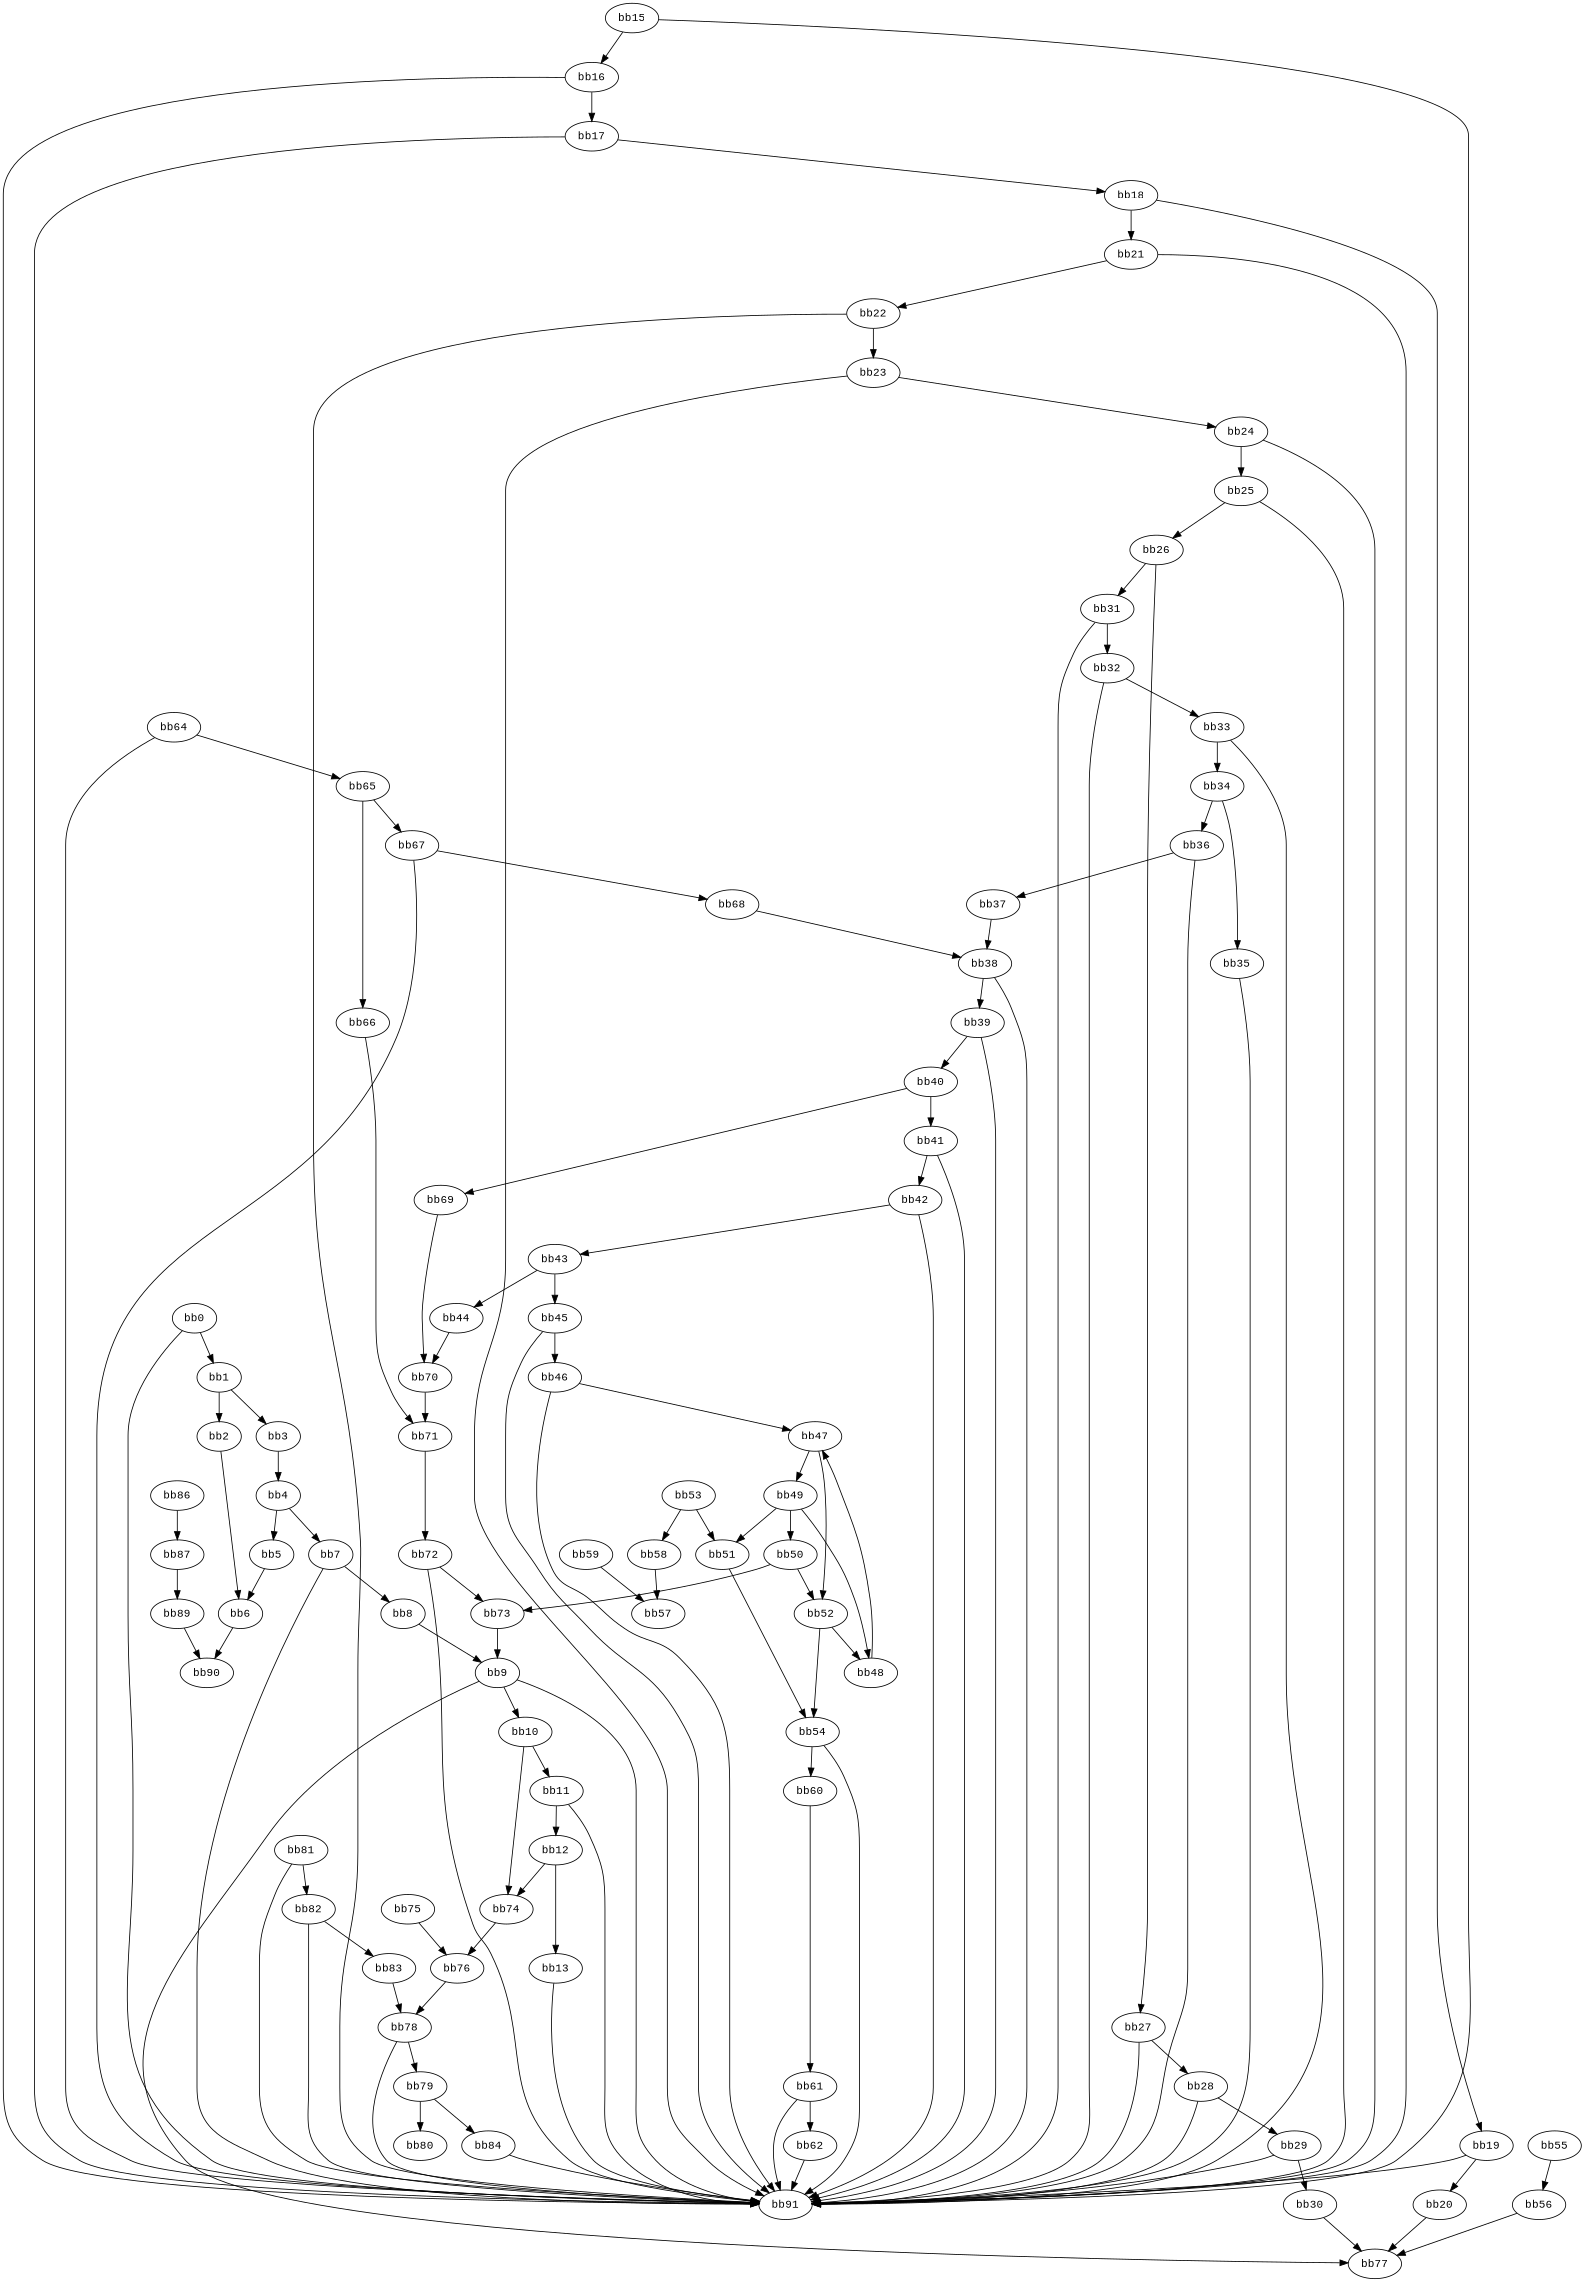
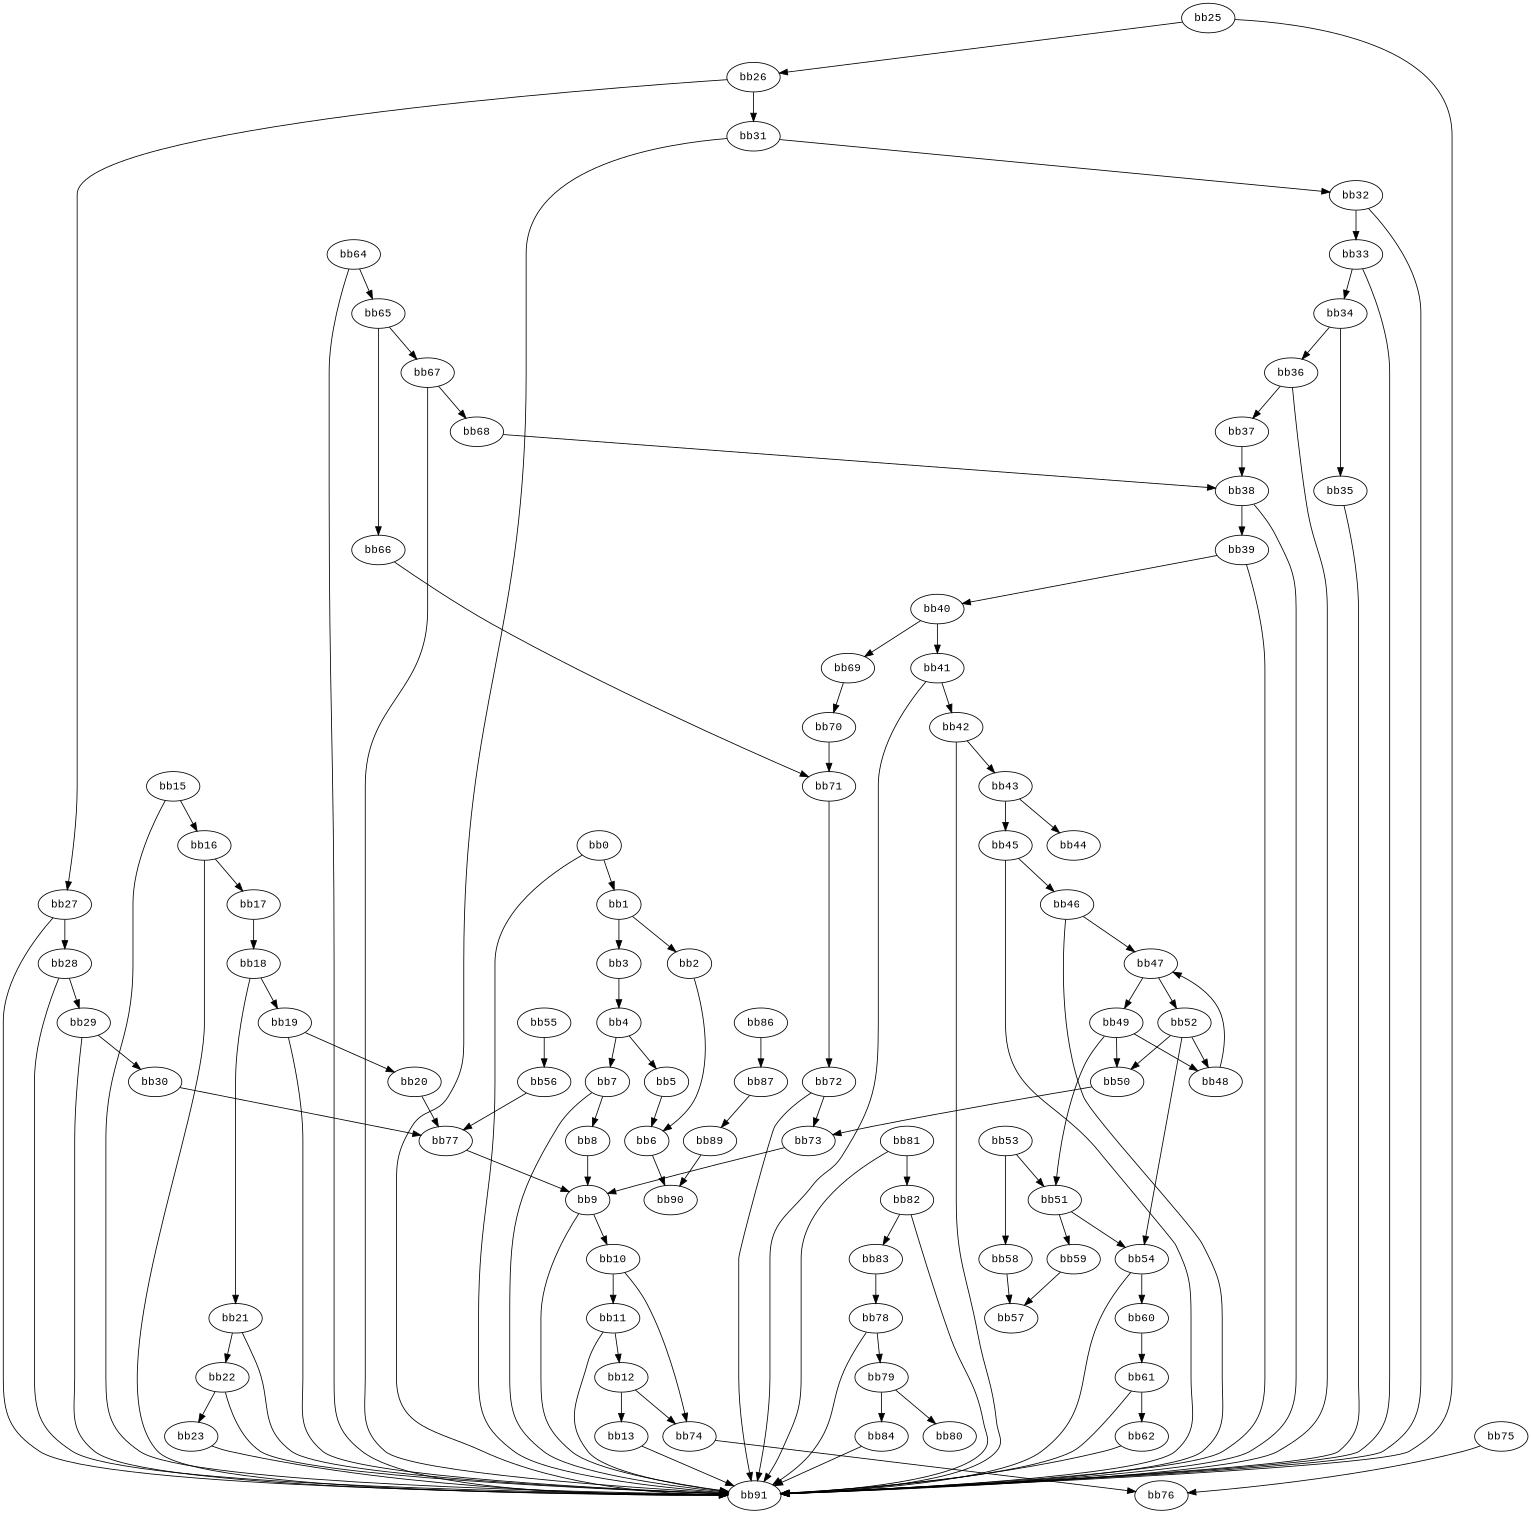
node "bb24": removed
edge "bb51" -> "bb59": added
edge "bb17" -> "bb91": removed
edge "bb44" -> "bb70": removed
edge "bb50" -> "bb52": reversed
edge "bb76" -> "bb78": removed
edge "bb9" -> "bb77": reversed
